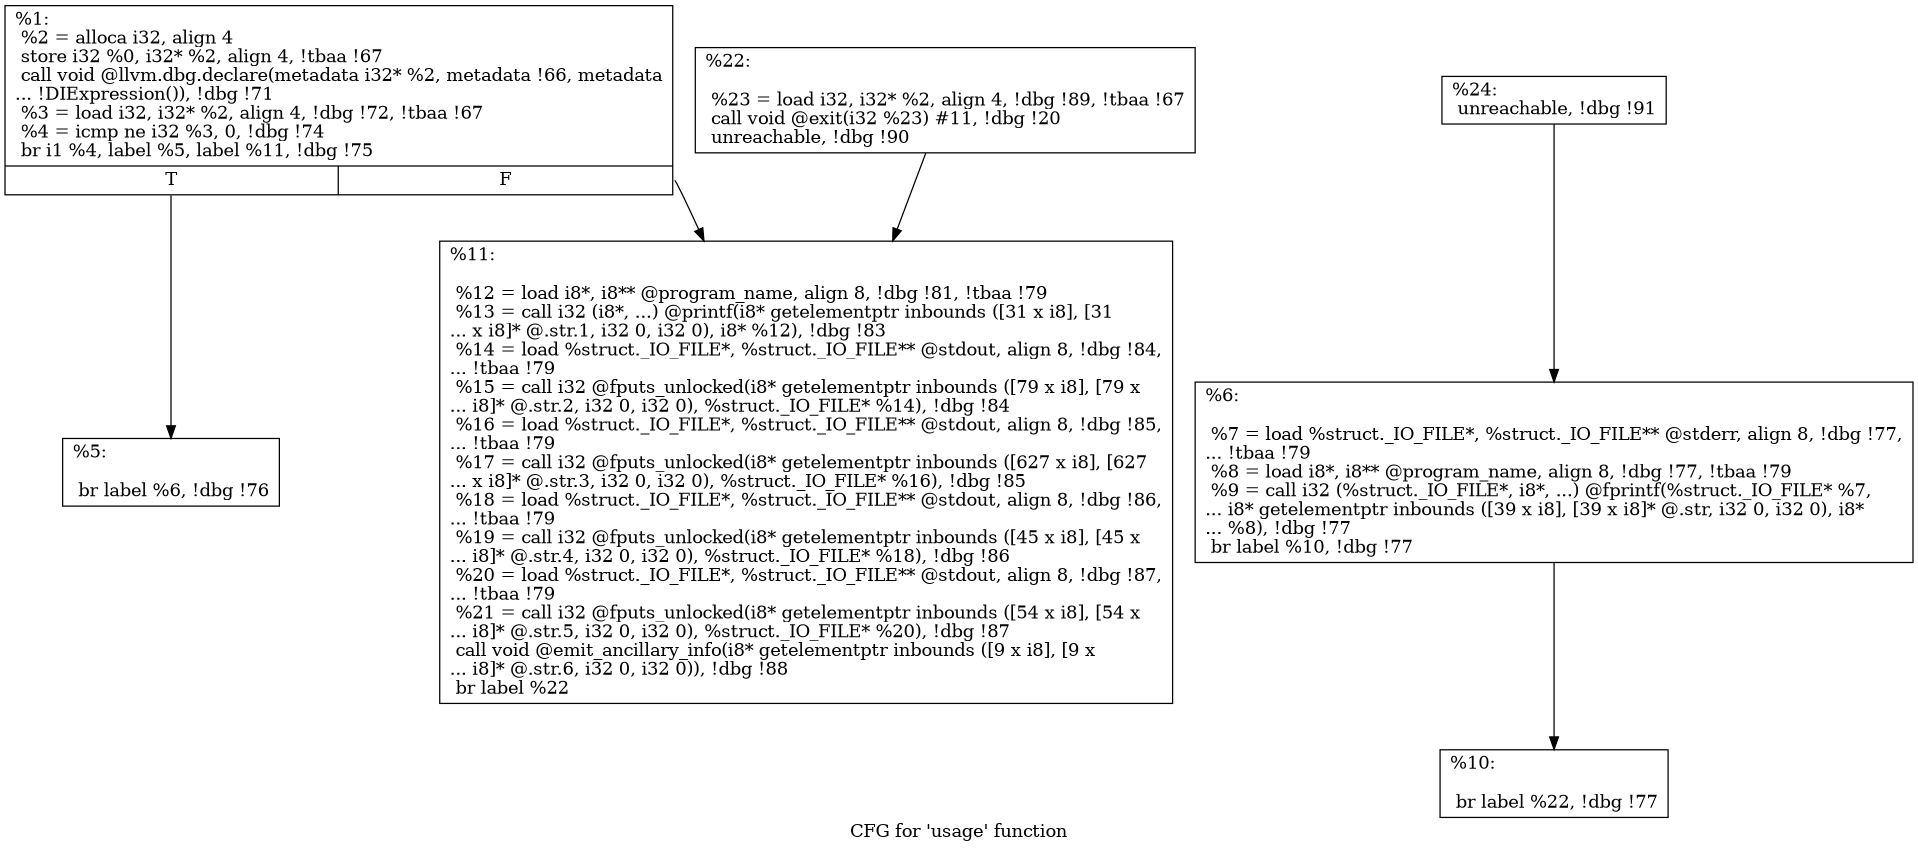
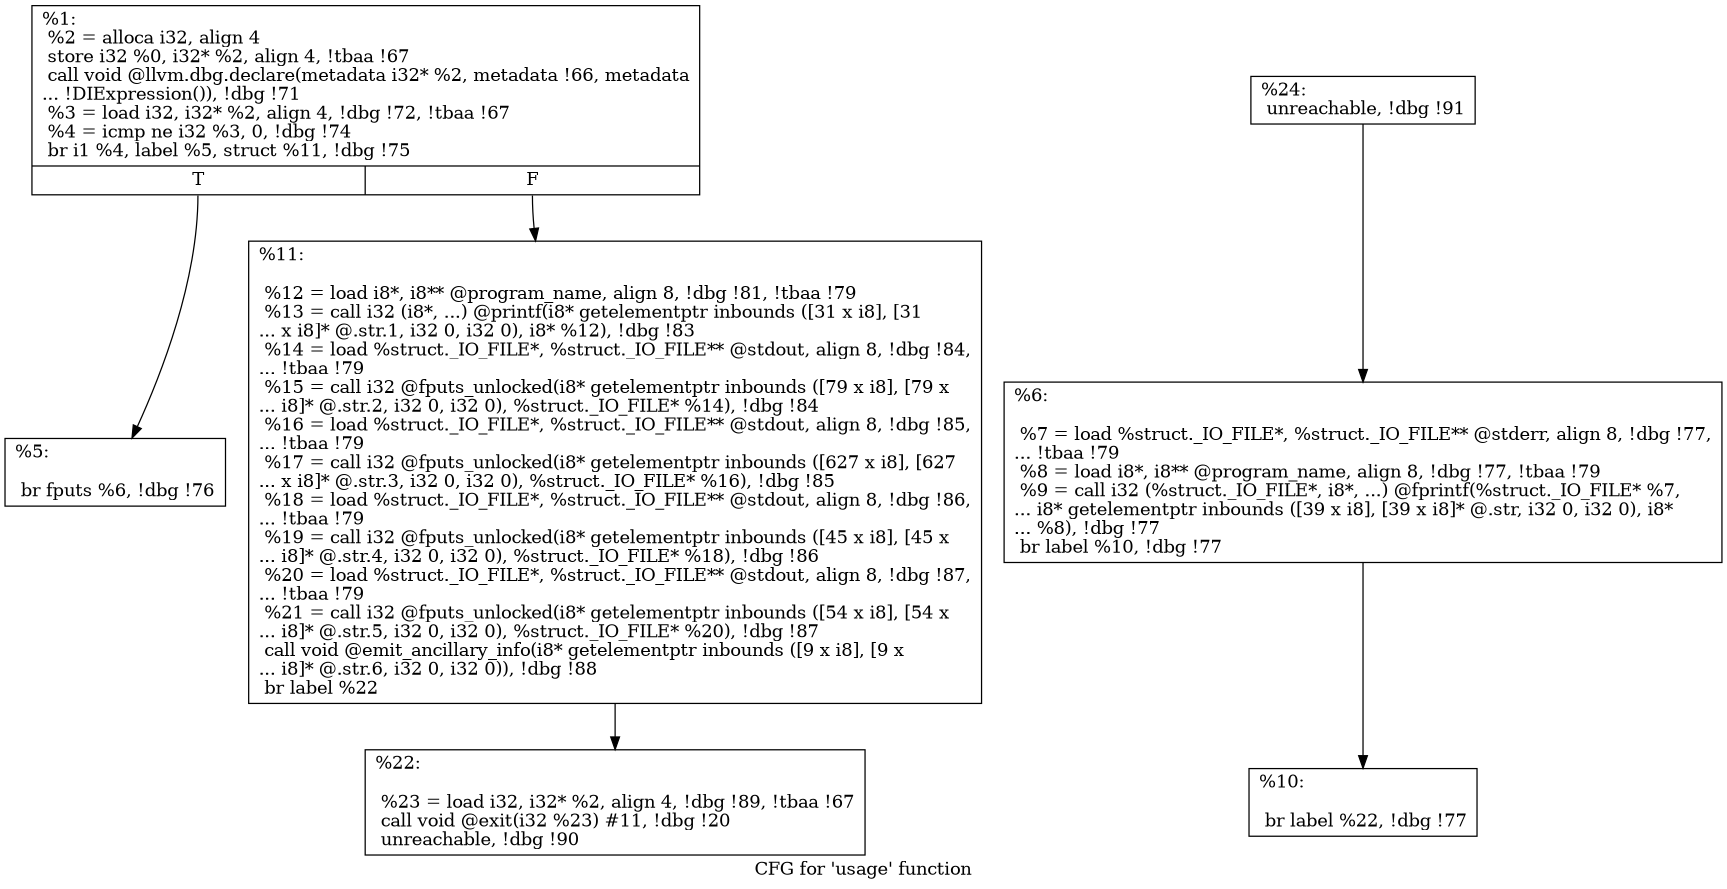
node "%1:": text "br i1 %4, label %5, label %11, !dbg !75" -> "br i1 %4, label %5, struct %11, !dbg !75"
edge "%22:" -> "%11:": reversed
node "%5:": text "br label %6, !dbg !76" -> "br fputs %6, !dbg !76"
